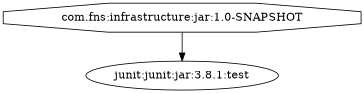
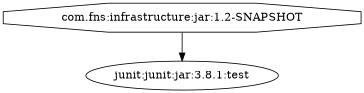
node "com.fns:infrastructure:jar:1.0-SNAPSHOT": label "com.fns:infrastructure:jar:1.0-SNAPSHOT" -> "com.fns:infrastructure:jar:1.2-SNAPSHOT"
